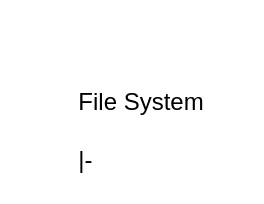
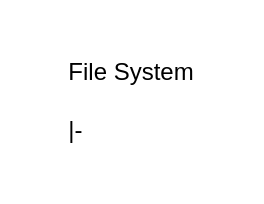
node "File System |-": moved (141, 131) -> (131, 101)
